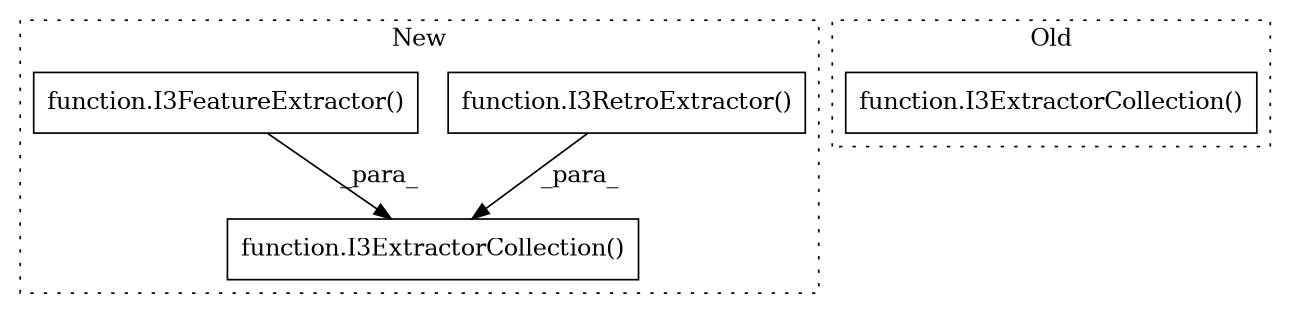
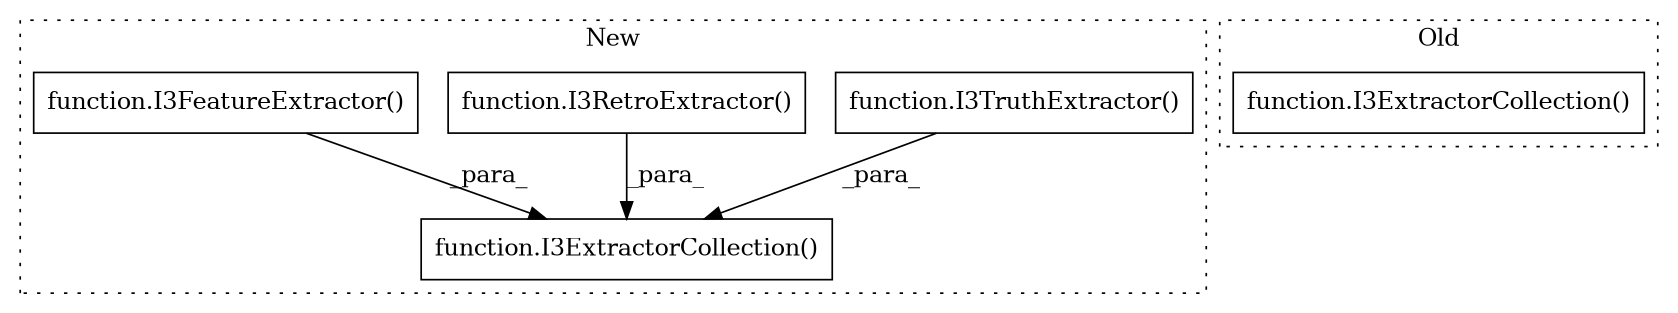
node "function.I3TruthExtractor()": added
